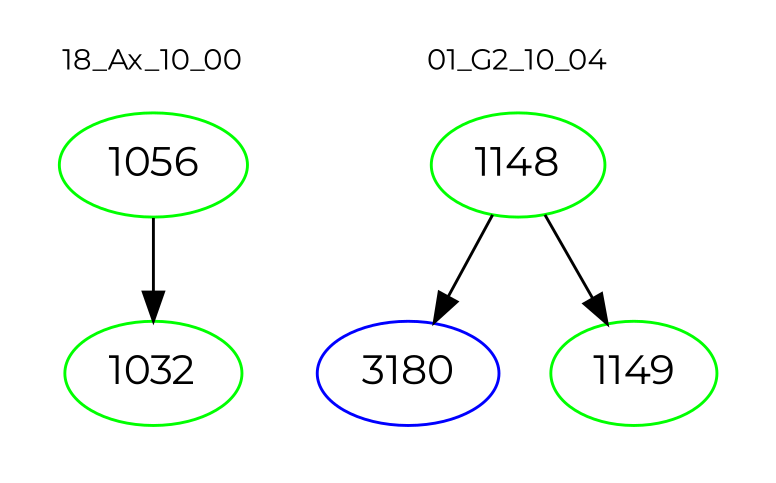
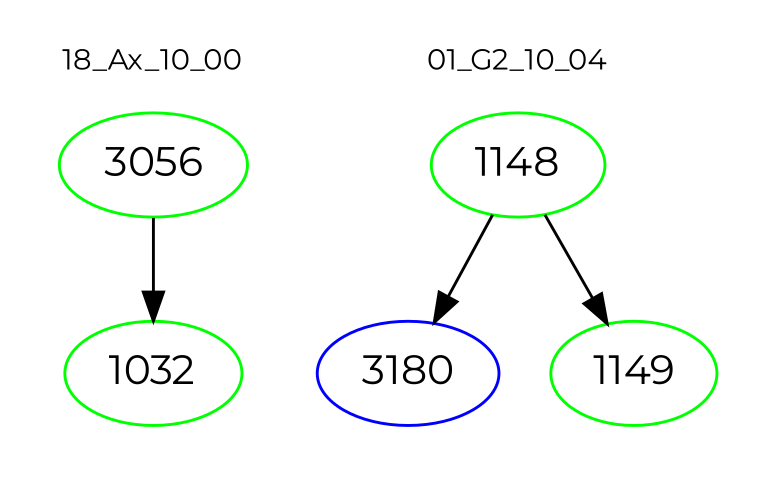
node "1056": label "1056" -> "3056"
